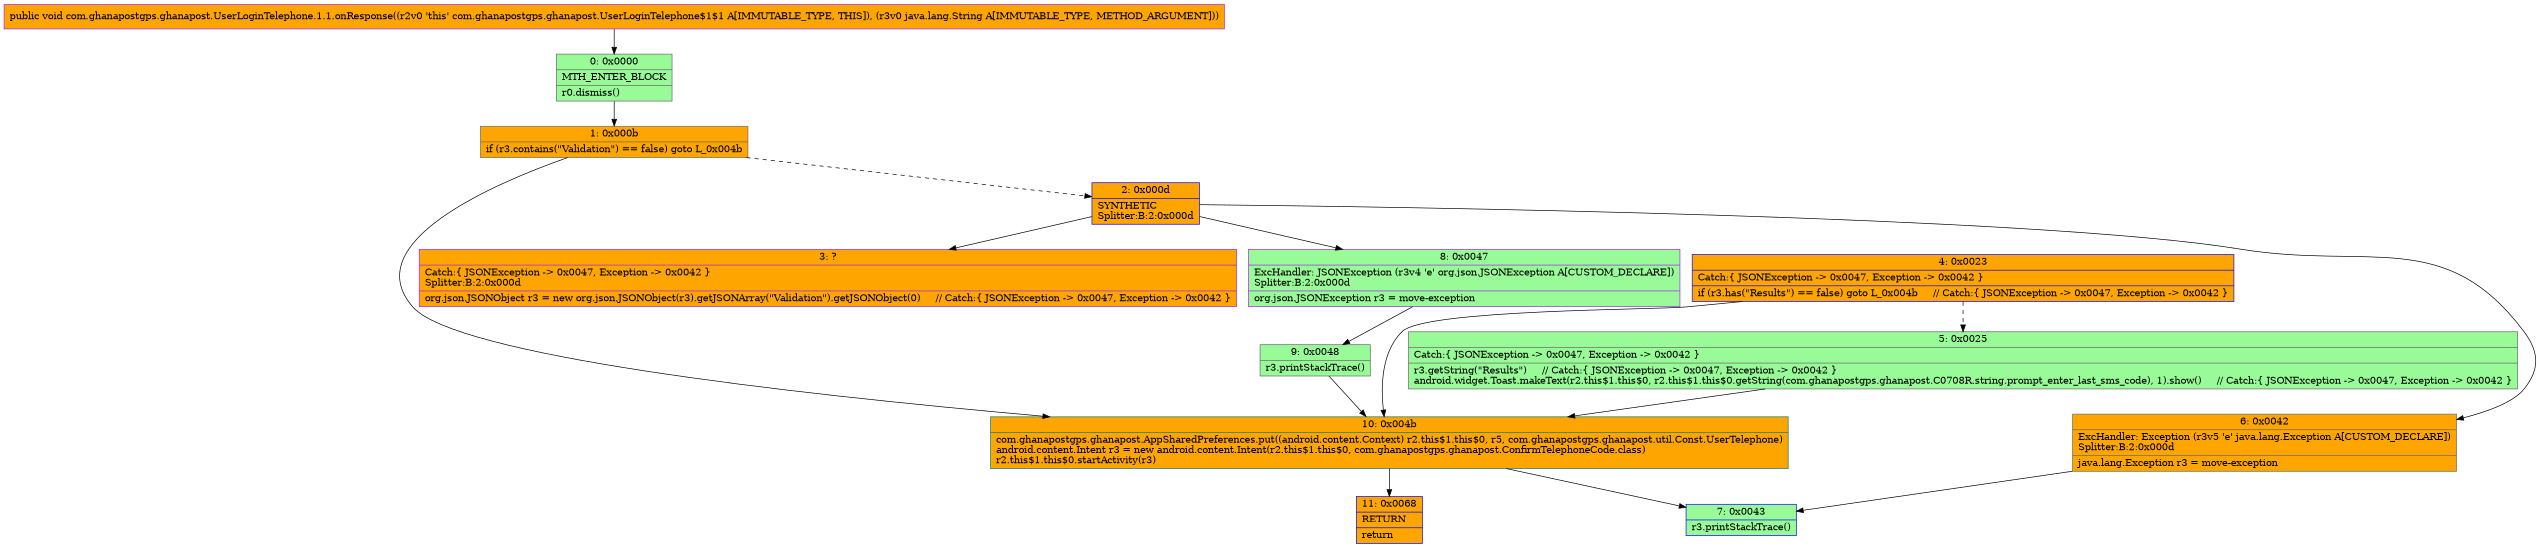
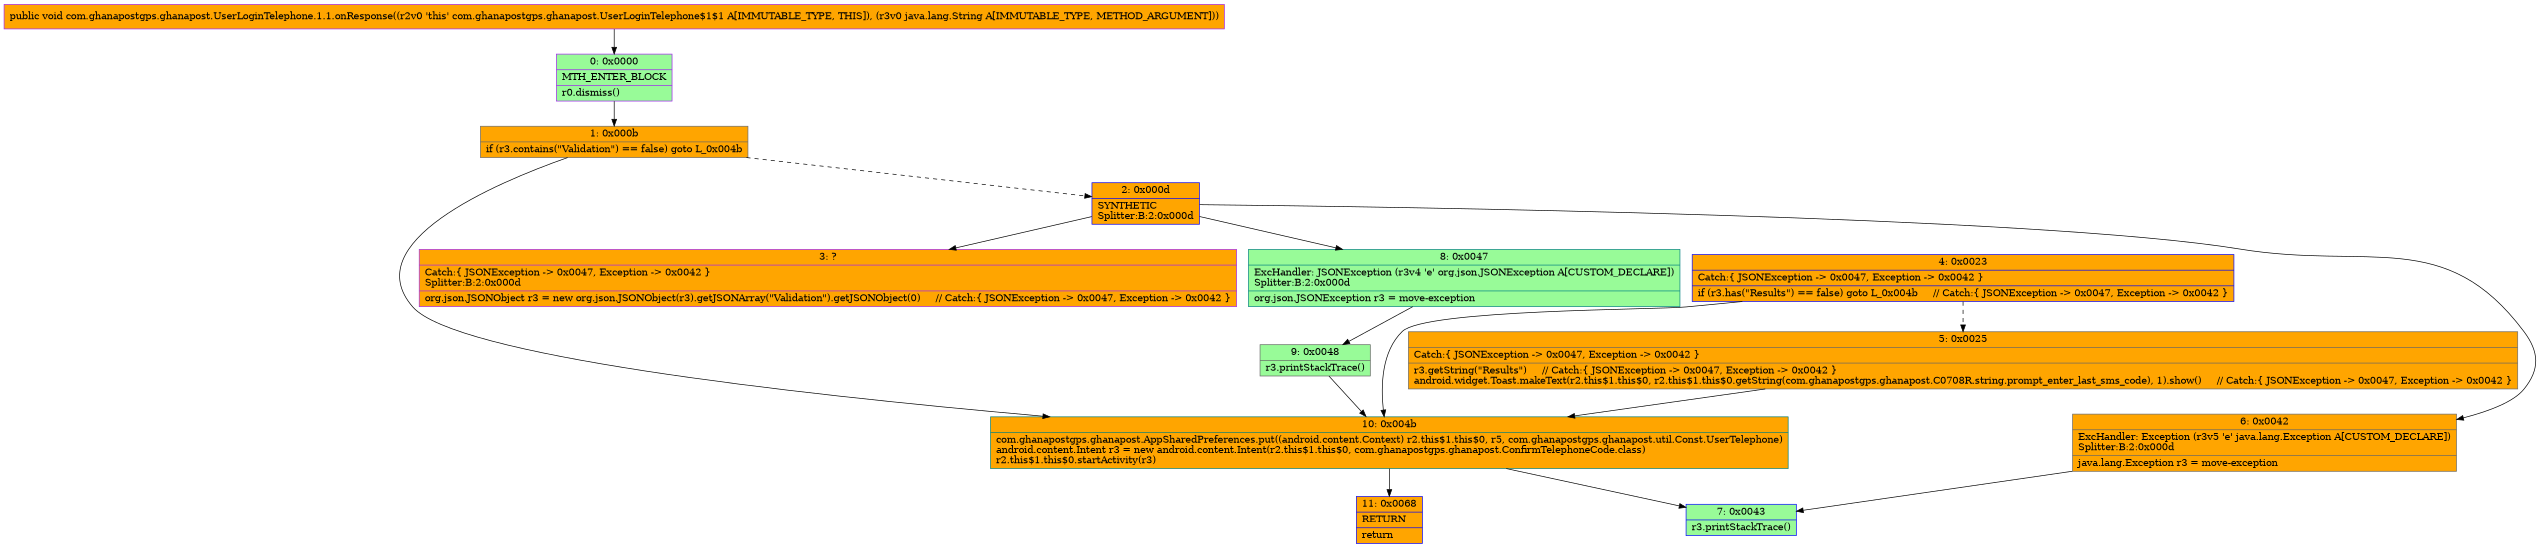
node "0: 0x0000": color gray40 -> purple
node "8: 0x0047": color purple -> teal
node "5: 0x0025": fillcolor palegreen -> orange
